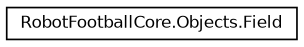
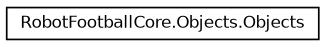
node "RobotFootballCore.Objects.Field": label "RobotFootballCore.Objects.Field" -> "RobotFootballCore.Objects.Objects"
